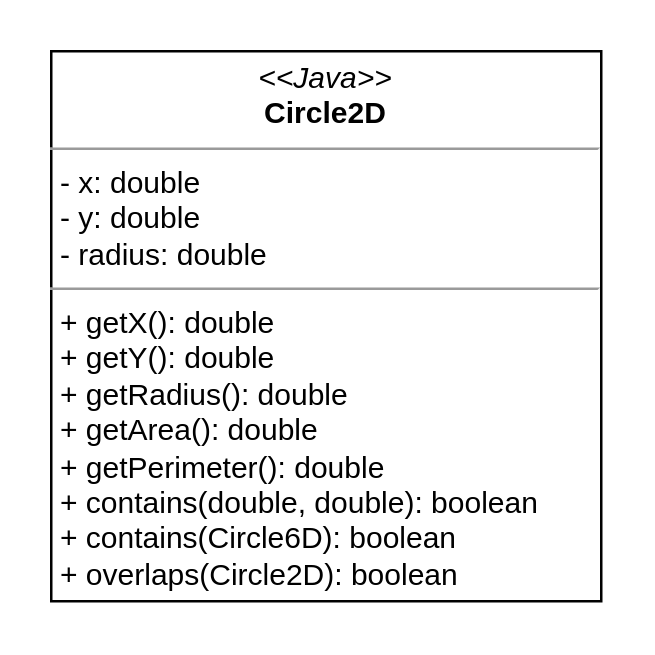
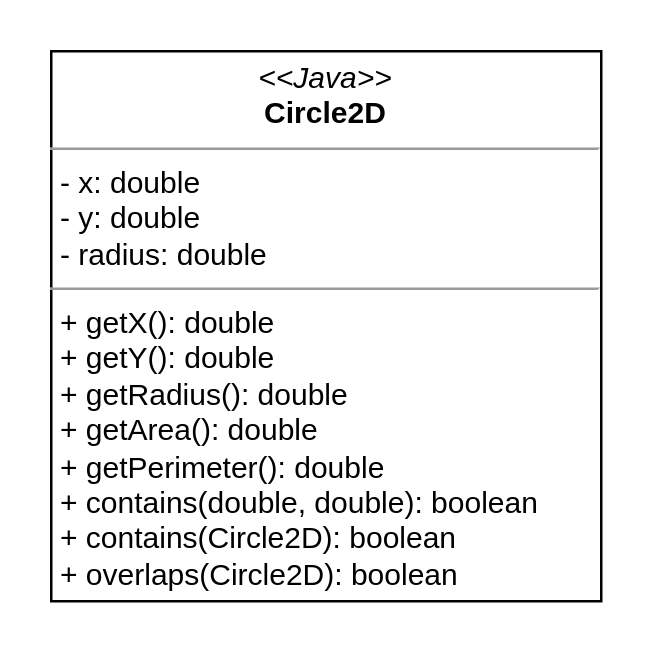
node "<<Java>> Circle2D - x: double - y: double - radius: double + getX(): double + getY(): double + getRadius(): double + getArea(): double + getPerimeter(): double + contains(double, double): boolean + contains(Circle6D): boolean + overlaps(Circle2D): boolean": label "<<Java>> Circle2D - x: double - y: double - radius: double + getX(): double + getY(): double + getRadius(): double + getArea(): double + getPerimeter(): double + contains(double, double): boolean + contains(Circle6D): boolean + overlaps(Circle2D): boolean" -> "<<Java>> Circle2D - x: double - y: double - radius: double + getX(): double + getY(): double + getRadius(): double + getArea(): double + getPerimeter(): double + contains(double, double): boolean + contains(Circle2D): boolean + overlaps(Circle2D): boolean"
